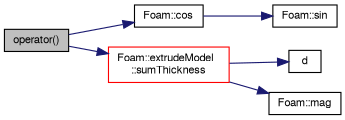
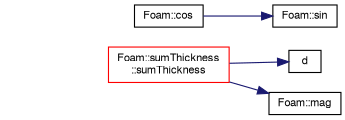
node "operator()": removed
node "Foam::extrudeModel ::sumThickness": label "Foam::extrudeModel ::sumThickness" -> "Foam::sumThickness ::sumThickness"
